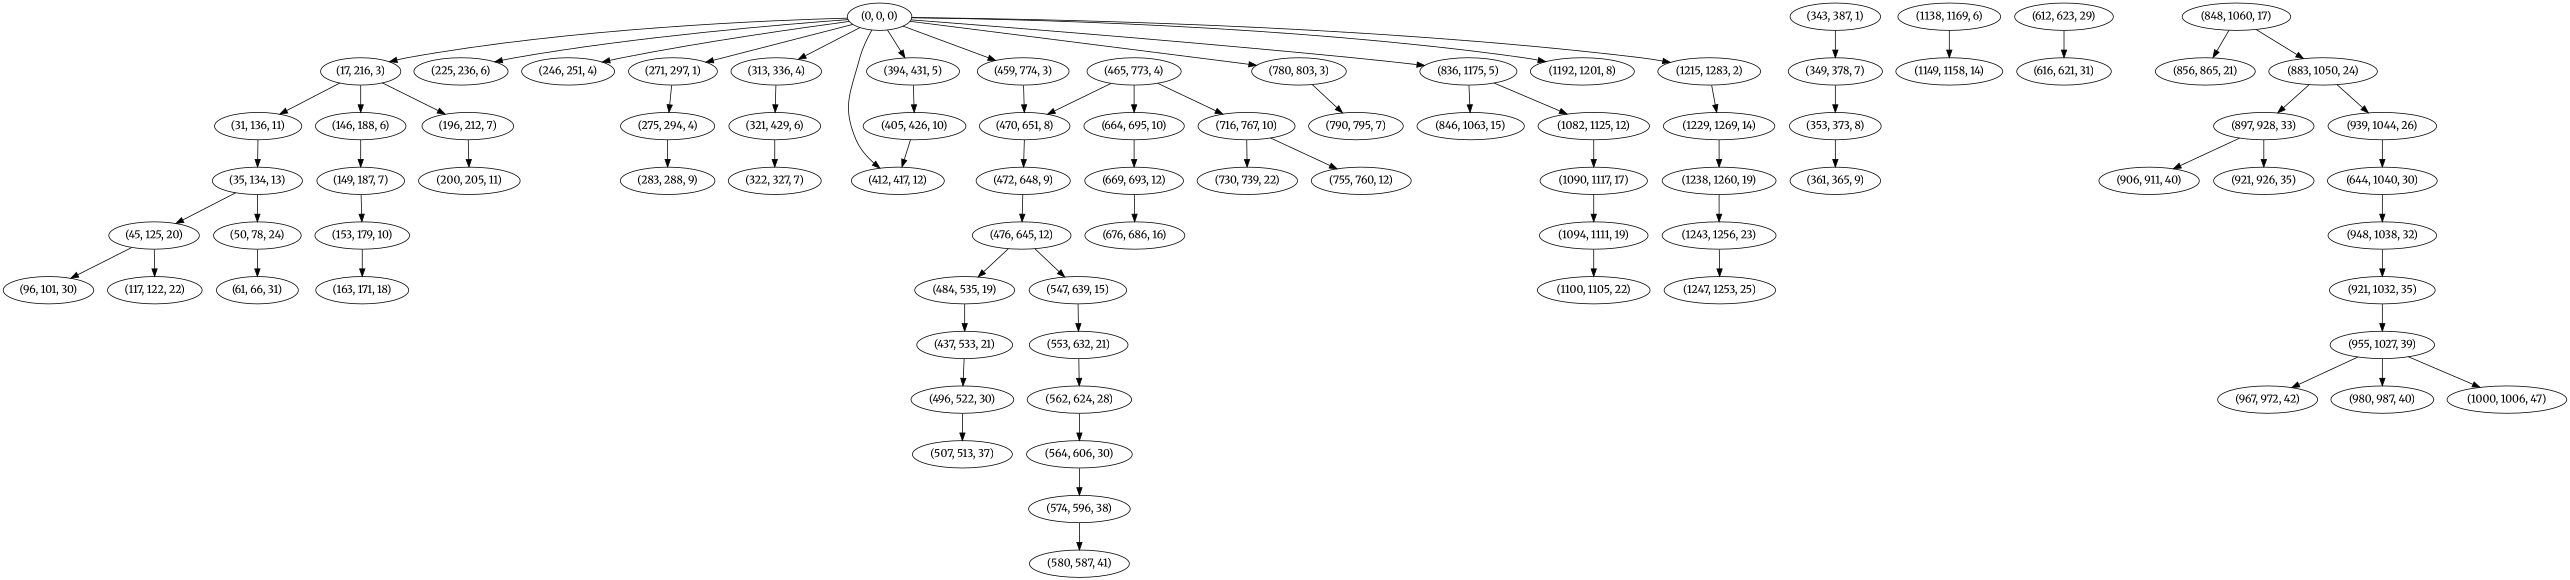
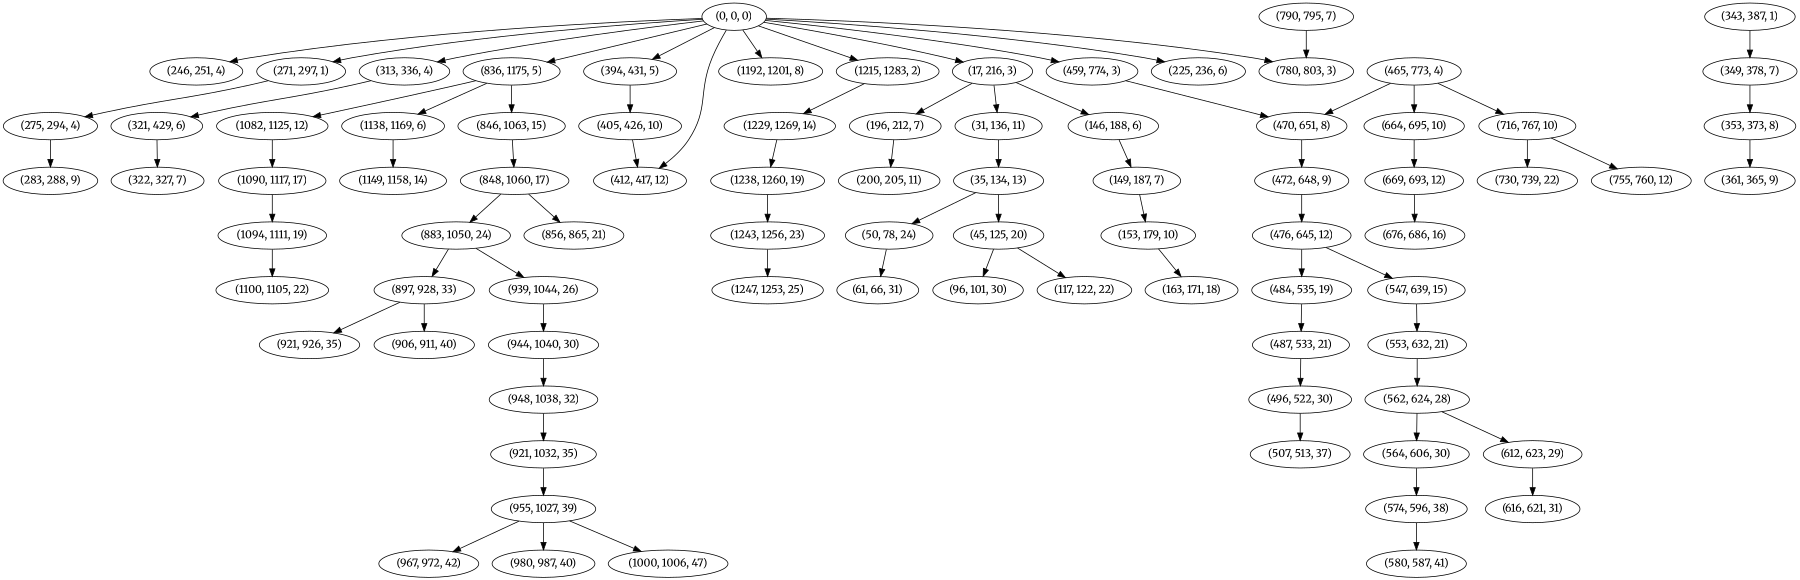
edge "(780, 803, 3)" -> "(790, 795, 7)": reversed
edge "(836, 1175, 5)" -> "(1138, 1169, 6)": added
edge "(846, 1063, 15)" -> "(848, 1060, 17)": added
node "(644, 1040, 30)": label "(644, 1040, 30)" -> "(944, 1040, 30)"
node "(437, 533, 21)": label "(437, 533, 21)" -> "(487, 533, 21)"
edge "(562, 624, 28)" -> "(612, 623, 29)": added
